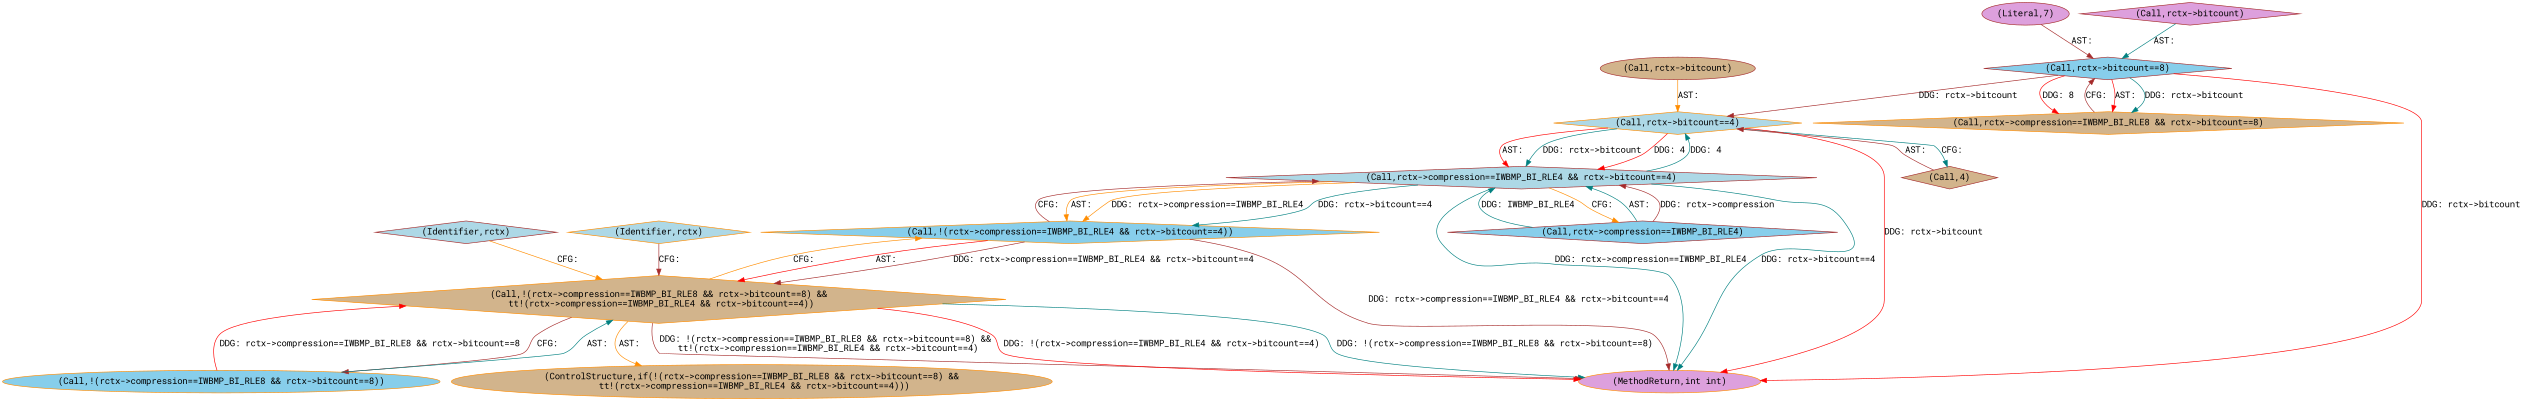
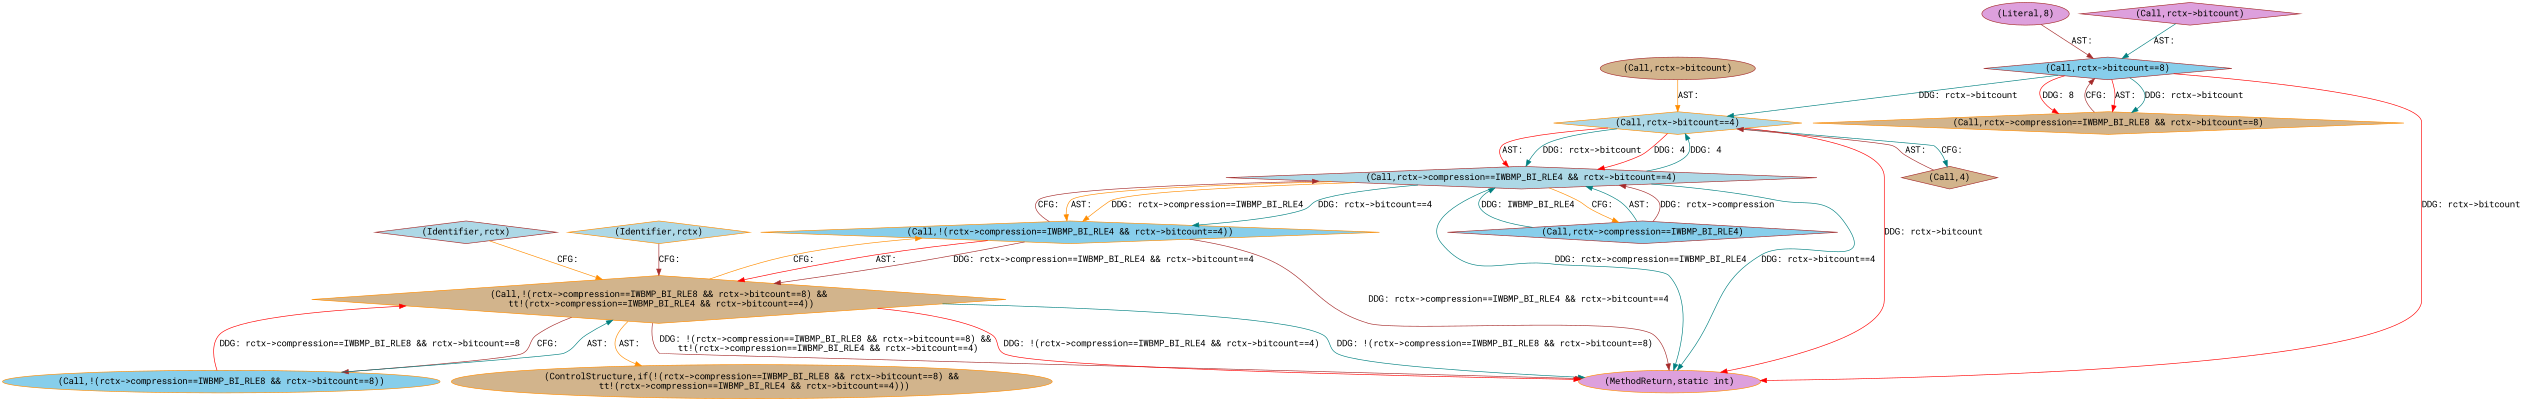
node "(Literal,7)": label "(Literal,7)" -> "(Literal,8)"
edge "(Call,rctx->bitcount==8)" -> "(Call,rctx->bitcount==4)": color brown -> teal
node "(MethodReturn,int int)": label "(MethodReturn,int int)" -> "(MethodReturn,static int)"
